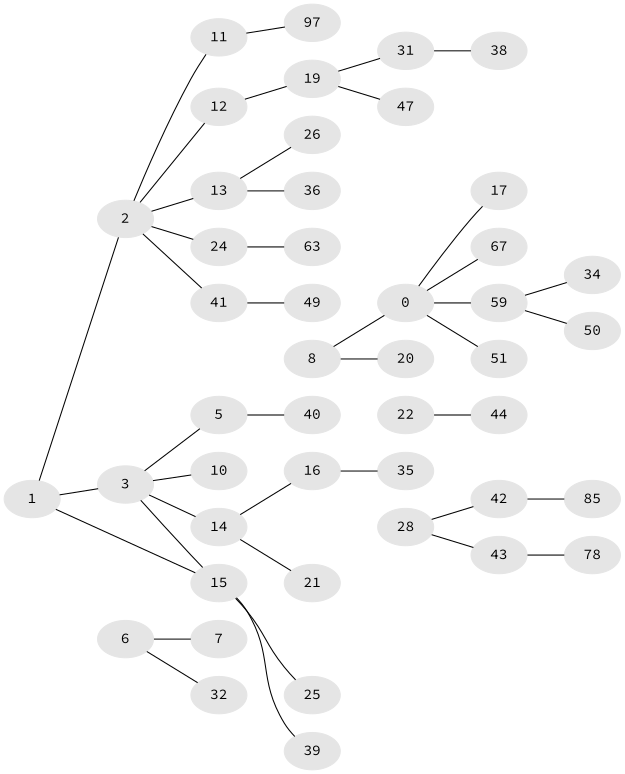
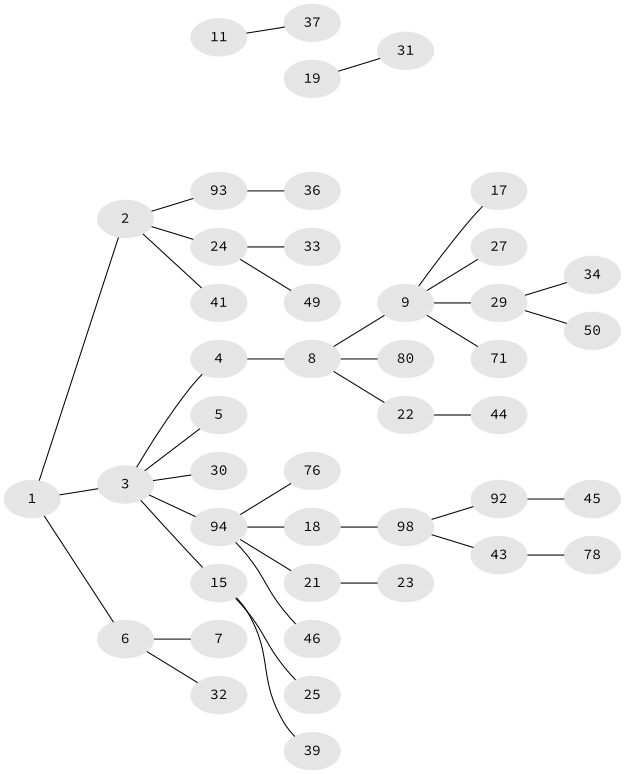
node "97": label "97" -> "37"
node "38": removed
node "12": removed
node "47": removed
edge "11" -- "2": removed
node "26": removed
node "13": label "13" -> "93"
node "63": label "63" -> "33"
node "67": label "67" -> "27"
edge "41" -- "49": now "24" -- "49"
node "0": label "0" -> "9"
node "59": label "59" -> "29"
node "4": added
node "20": label "20" -> "80"
node "51": label "51" -> "71"
edge "8" -- "22": added
node "40": removed
node "10": label "10" -> "30"
node "16": label "16" -> "76"
node "35": removed
node "42": label "42" -> "92"
node "85": label "85" -> "45"
node "14": label "14" -> "94"
node "18": added
node "28": label "28" -> "98"
edge "1" -- "15": now "1" -- "6"
node "23": added
node "46": added
